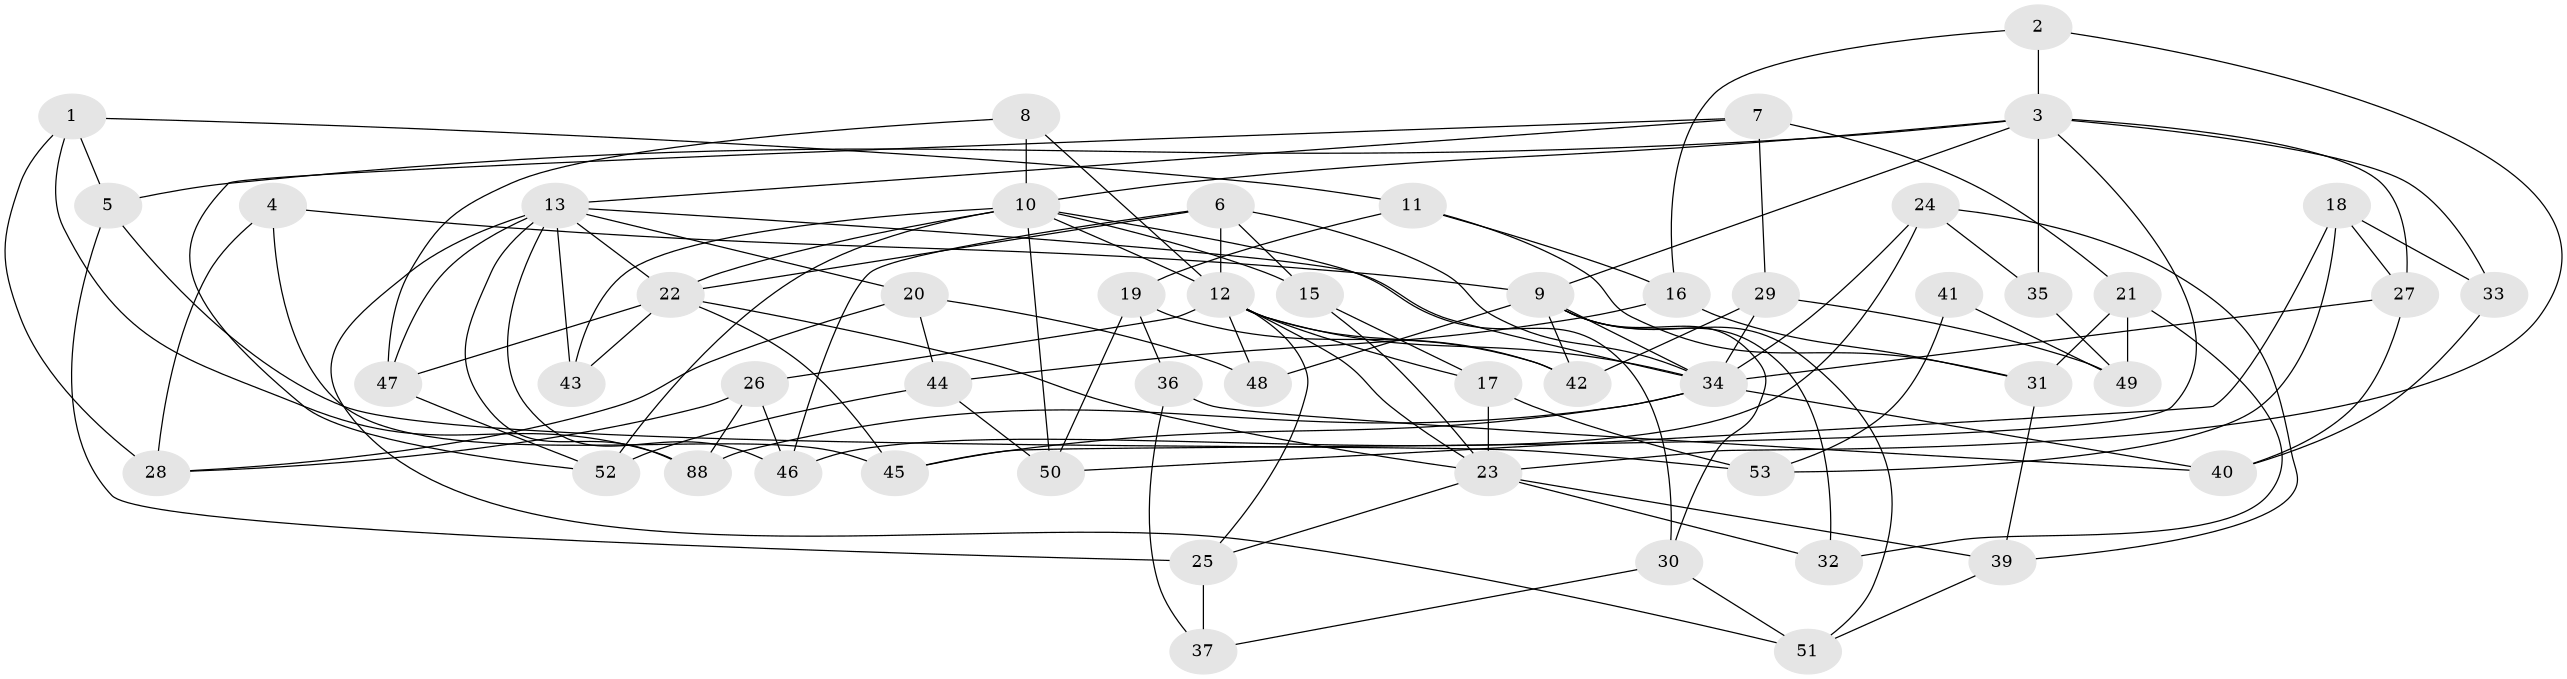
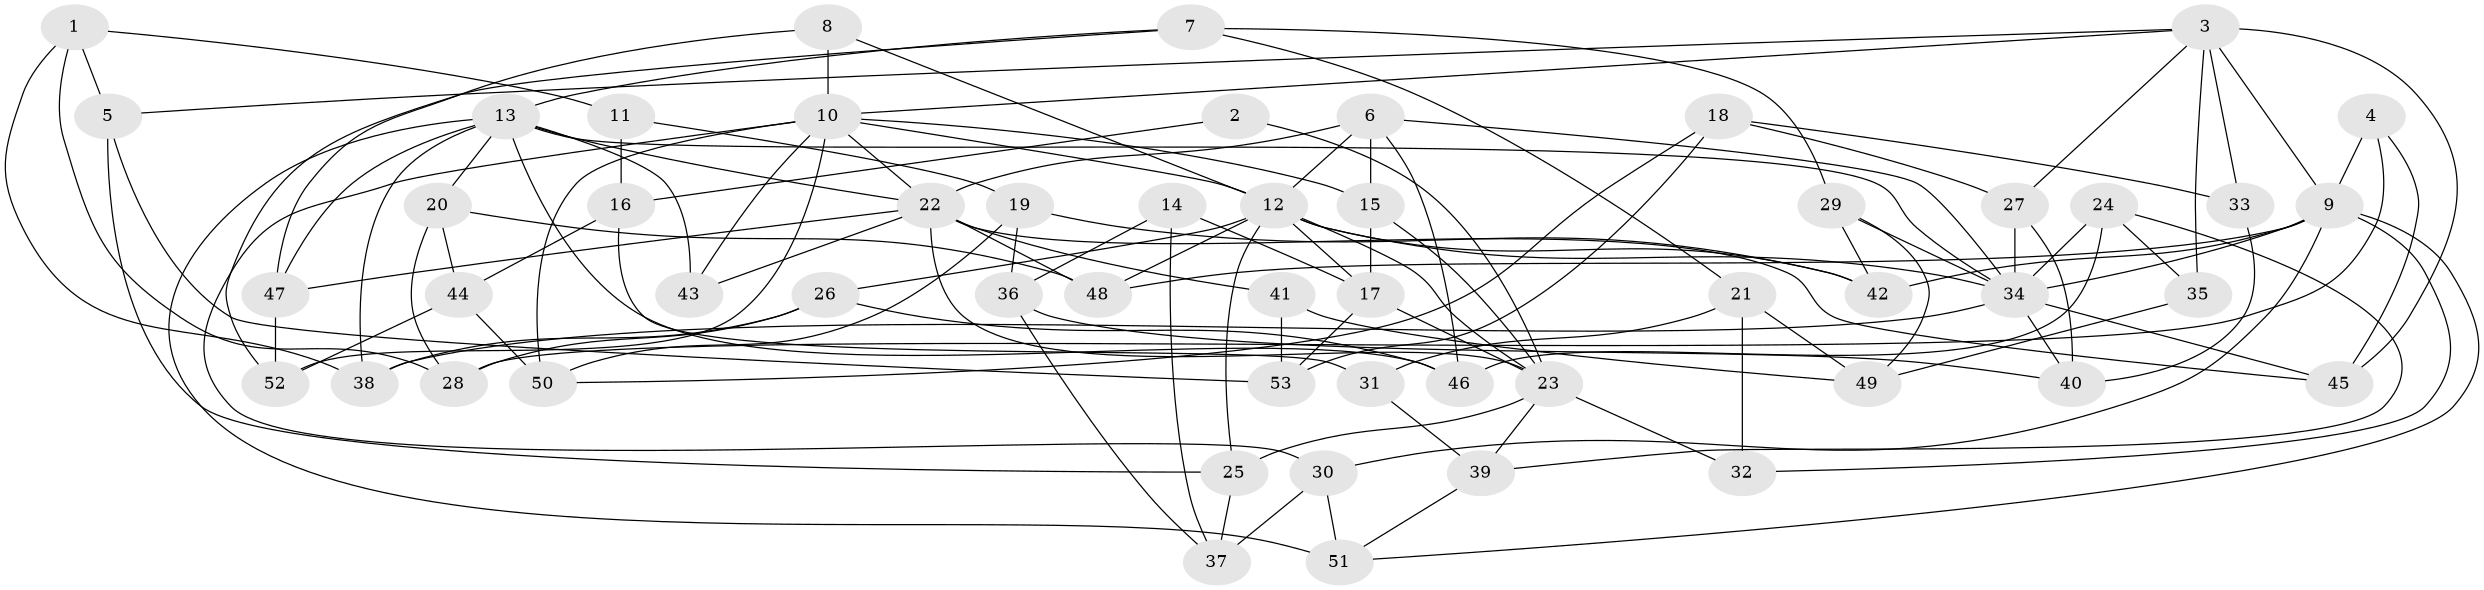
edge "2" -- "3": removed
node "14": added
edge "22" -- "48": added
edge "22" -- "41": added
edge "11" -- "31": removed
node "88": label "88" -> "38"
